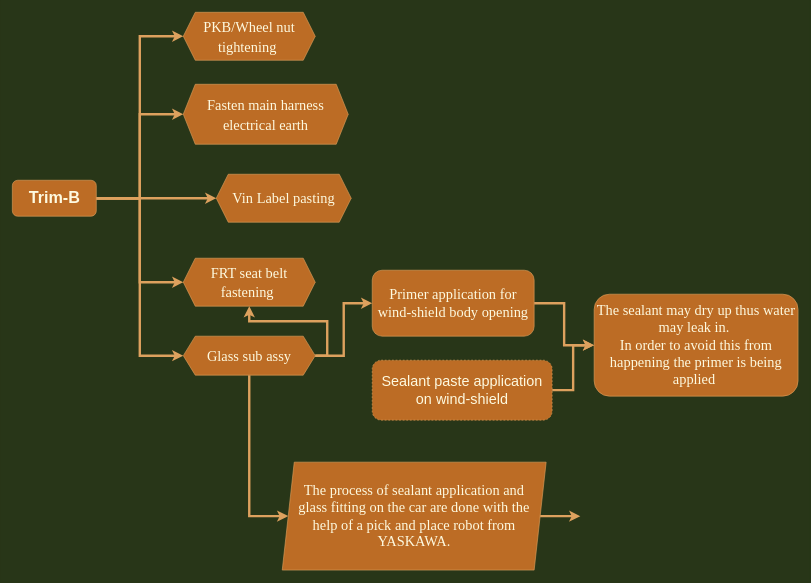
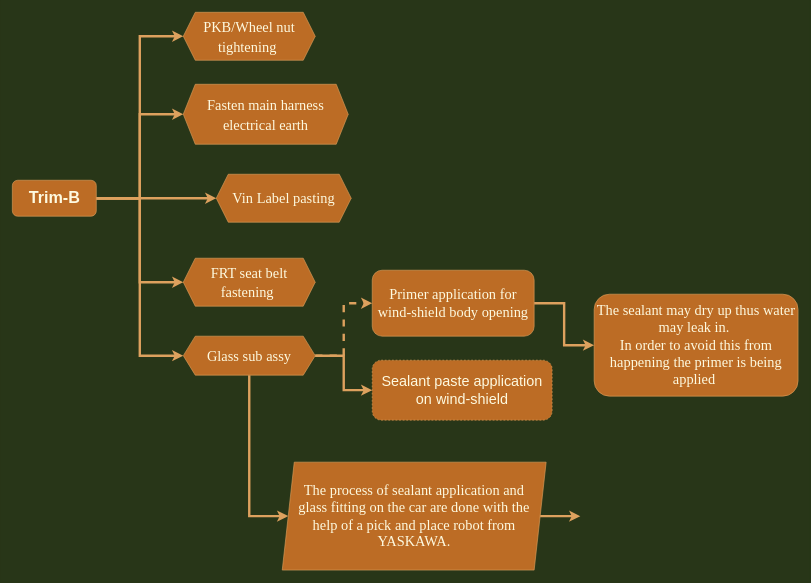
edge "Glass sub assy" -> "Primer application for wind-shield body opening": style solid -> dashed
edge "Glass sub assy" -> "FRT seat belt fastening": now "Glass sub assy" -> "Sealant paste application on wind-shield"
edge "Sealant paste application on wind-shield" -> "The sealant may dry up thus water may leak in. In order to avoid this from happening the primer is being applied": removed
